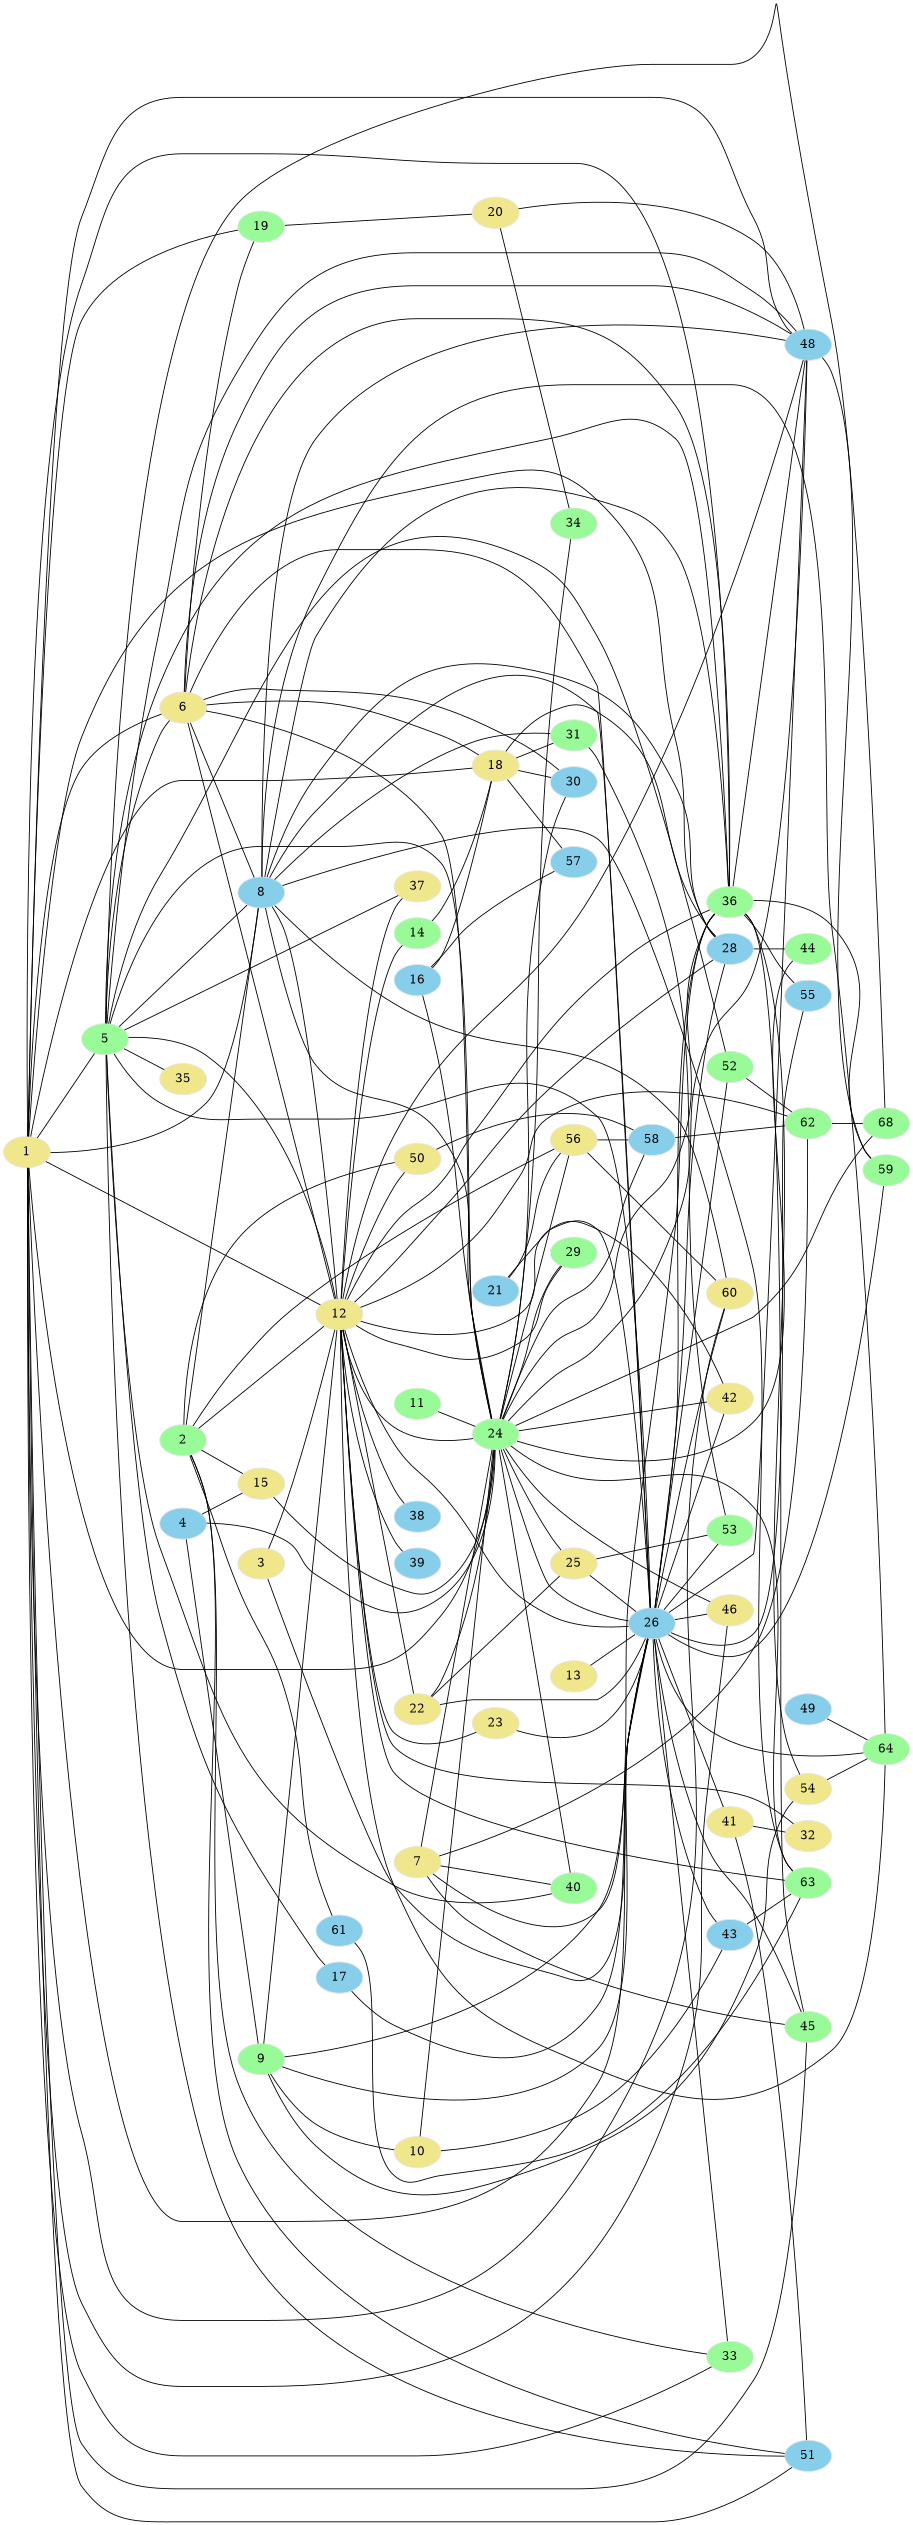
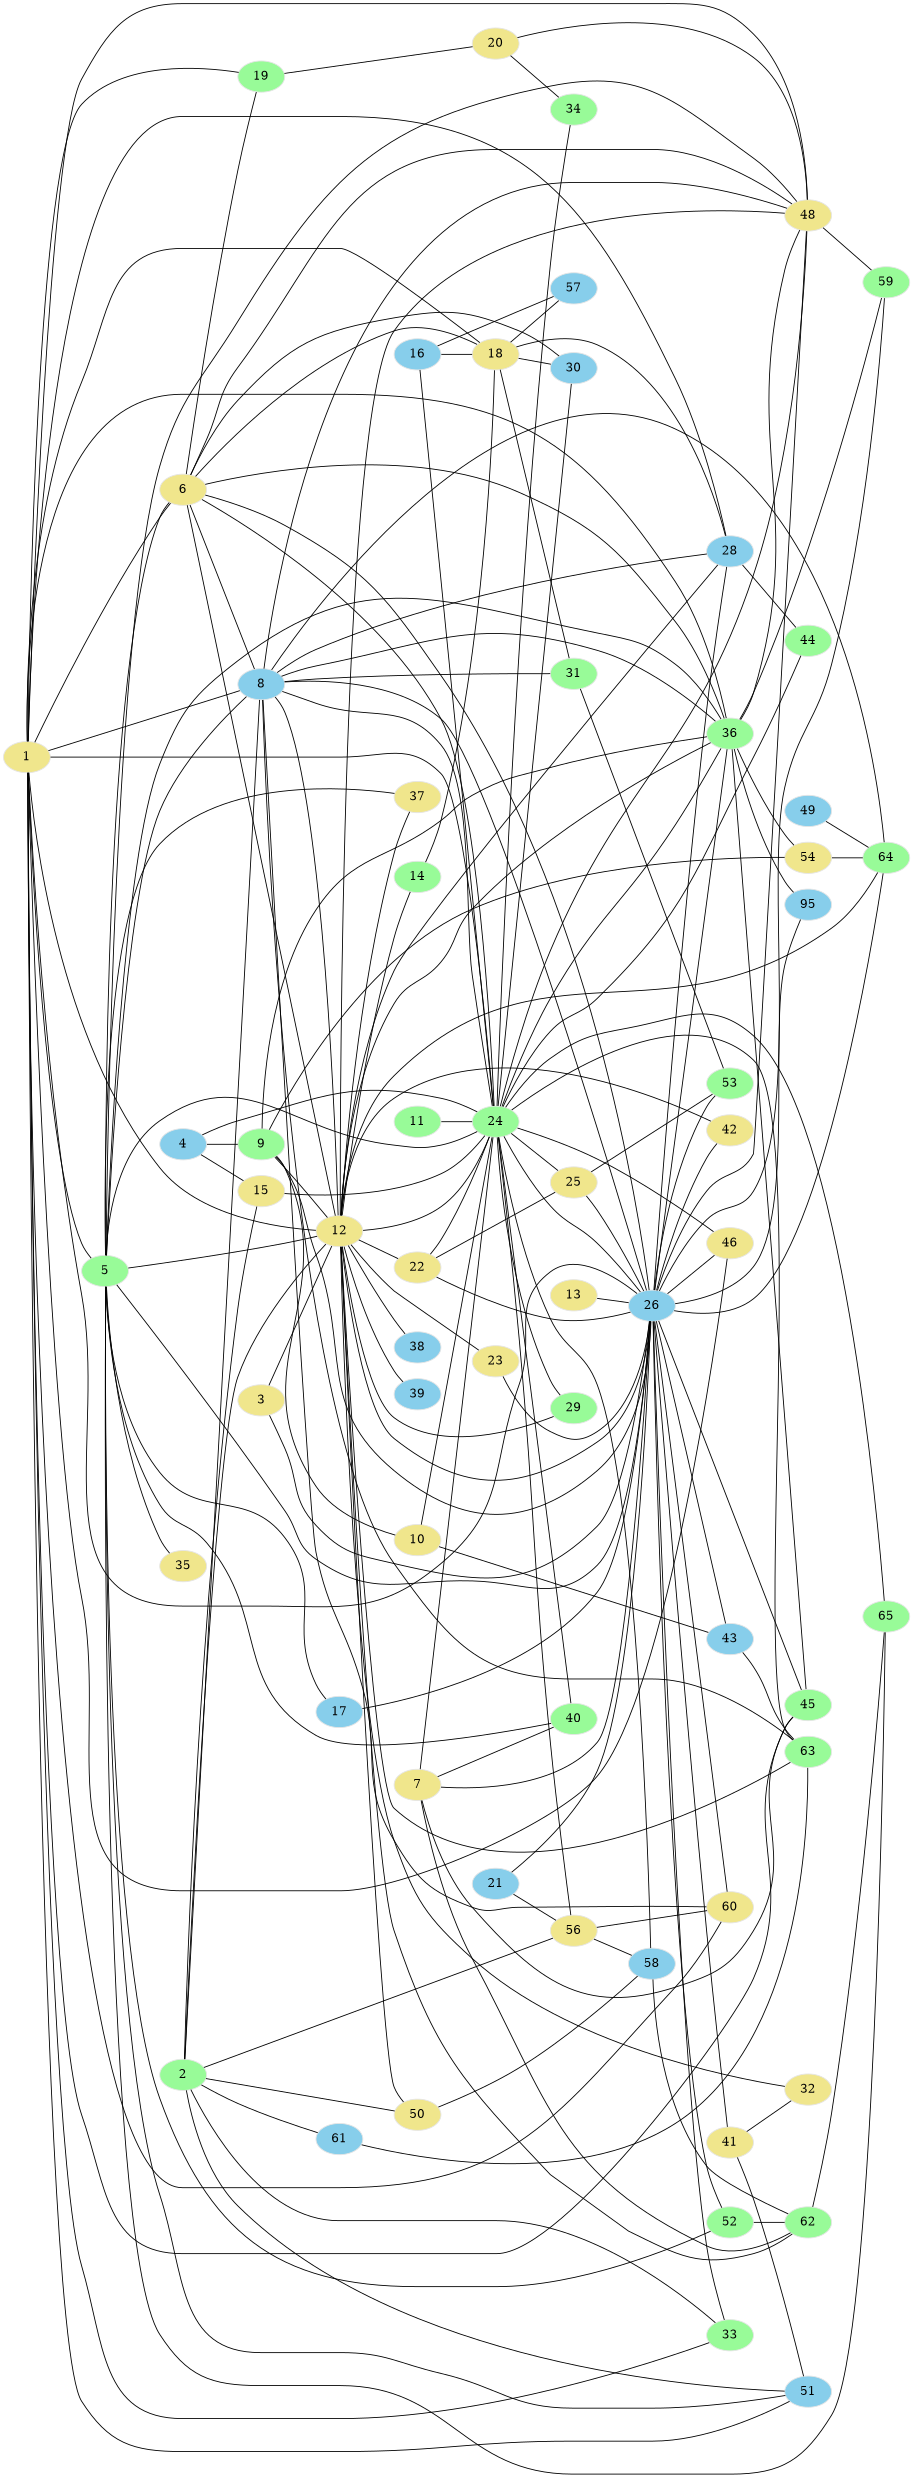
node "48": fillcolor skyblue -> khaki
node "55": label "55" -> "95"
node "68": label "68" -> "65"
edge "42" -- "24": removed
